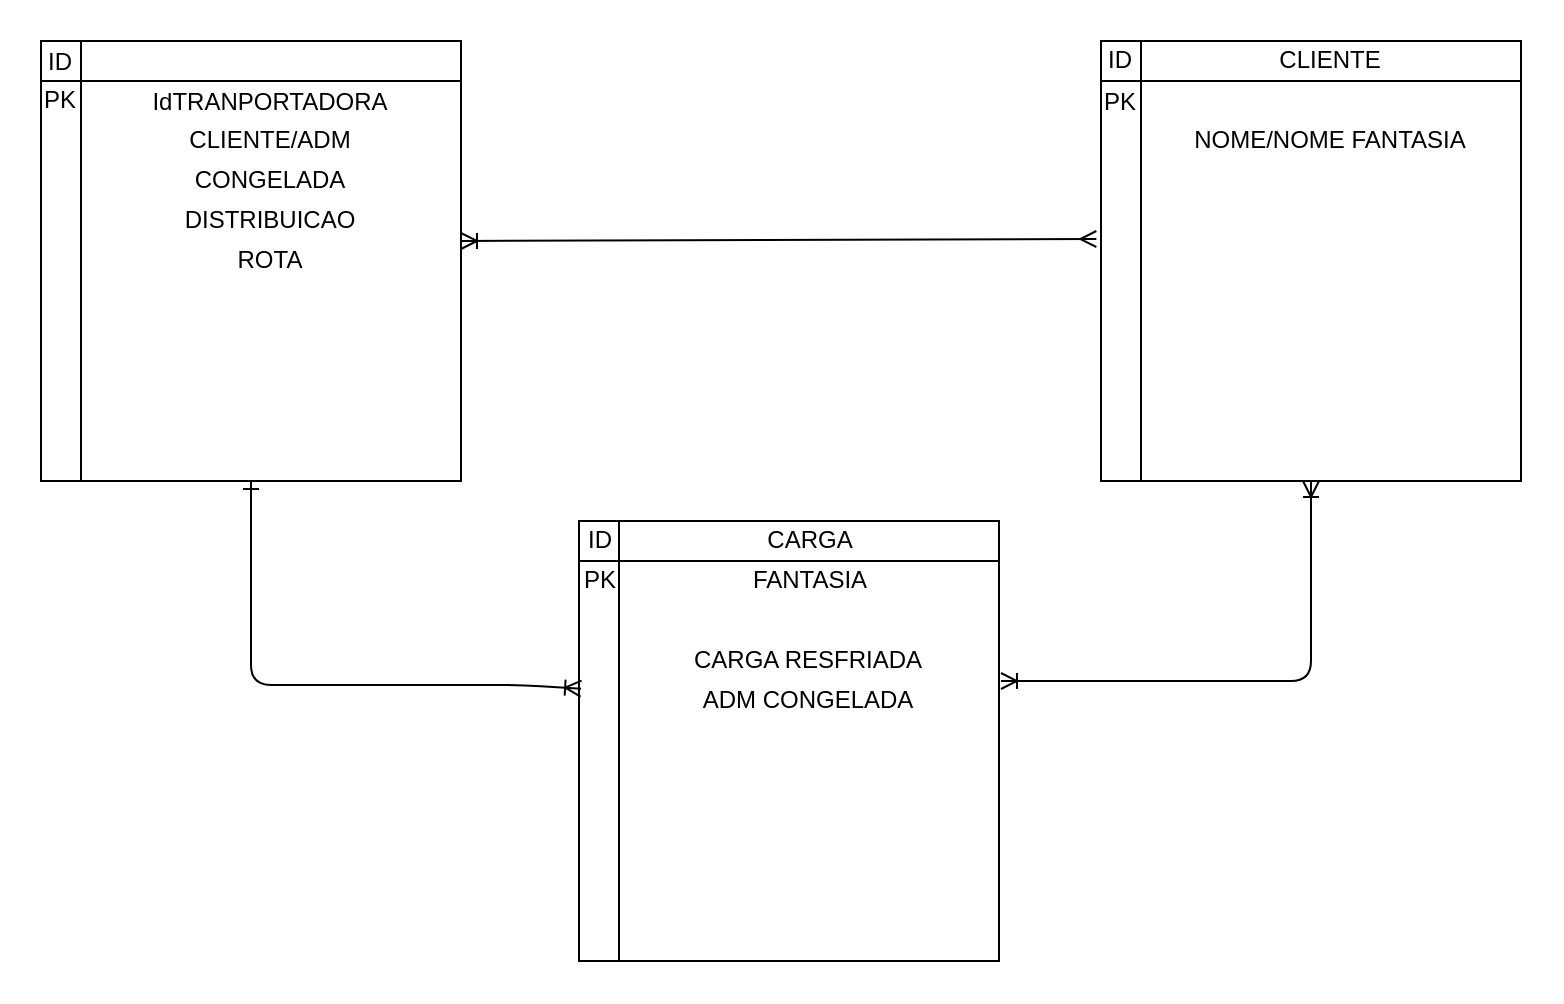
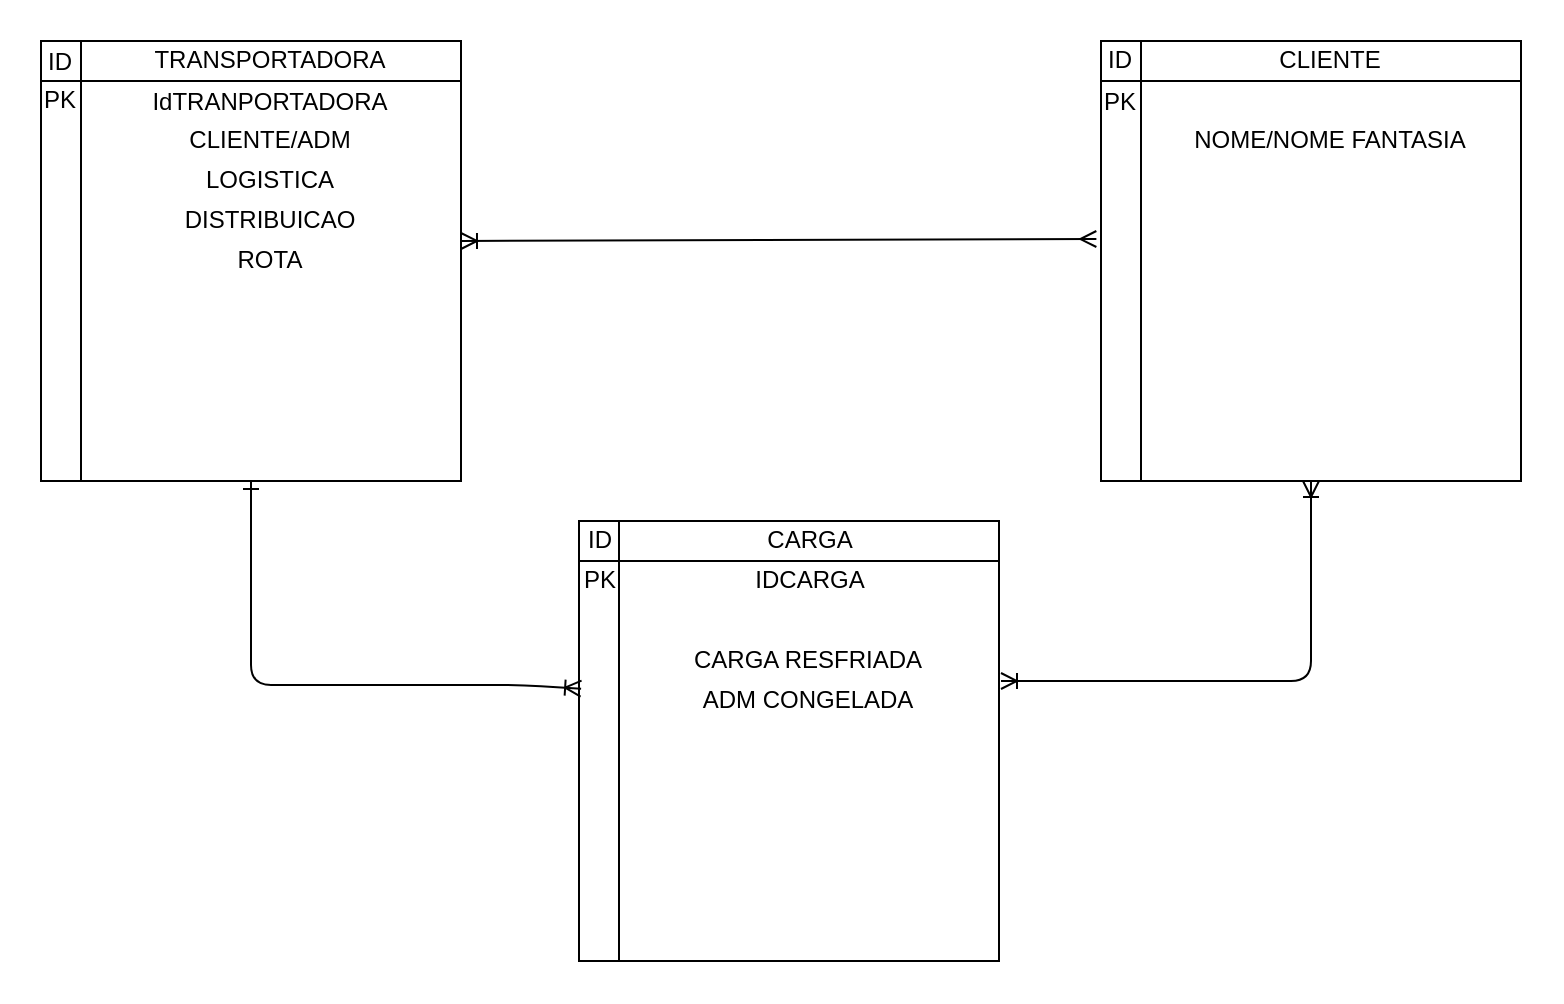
node "TRANSPORTADORA": added
node "CONGELADA": label "CONGELADA" -> "LOGISTICA"
node "FANTASIA": label "FANTASIA" -> "IDCARGA"
